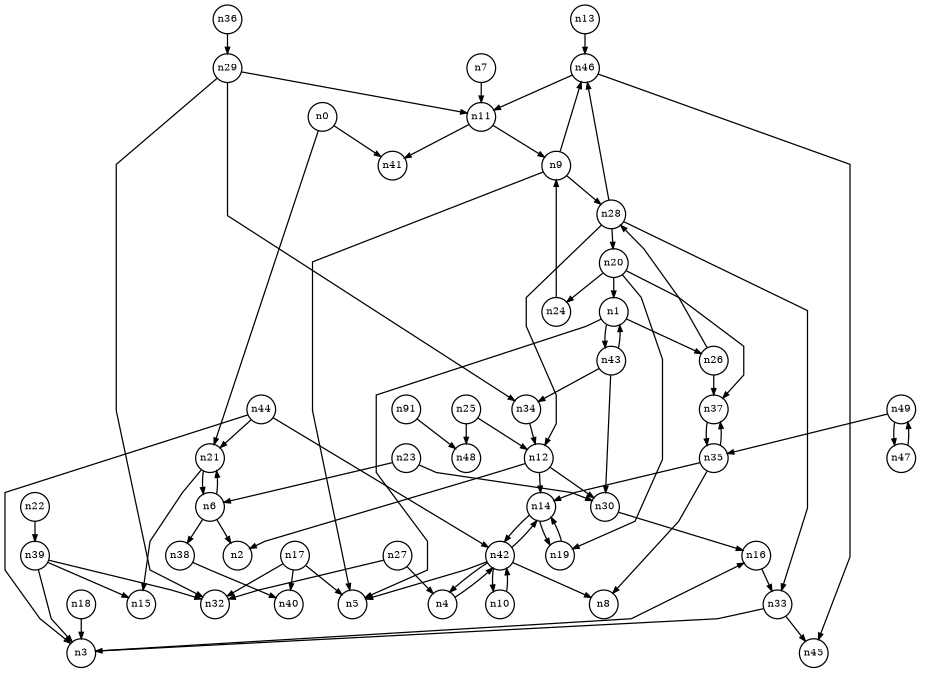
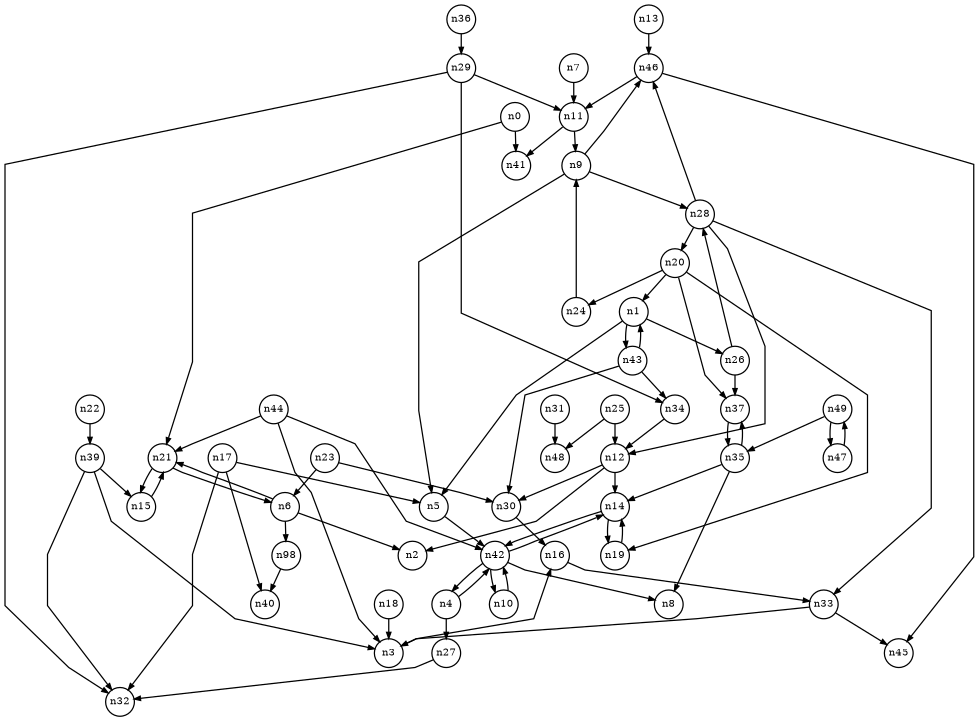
node "n91": label "n91" -> "n31"
edge "n15" -> "n21": added
node "n38": label "n38" -> "n98"
edge "n27" -> "n4": reversed
edge "n42" -> "n5": reversed
